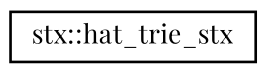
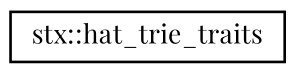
node "stx::hat_trie_stx": label "stx::hat_trie_stx" -> "stx::hat_trie_traits"
